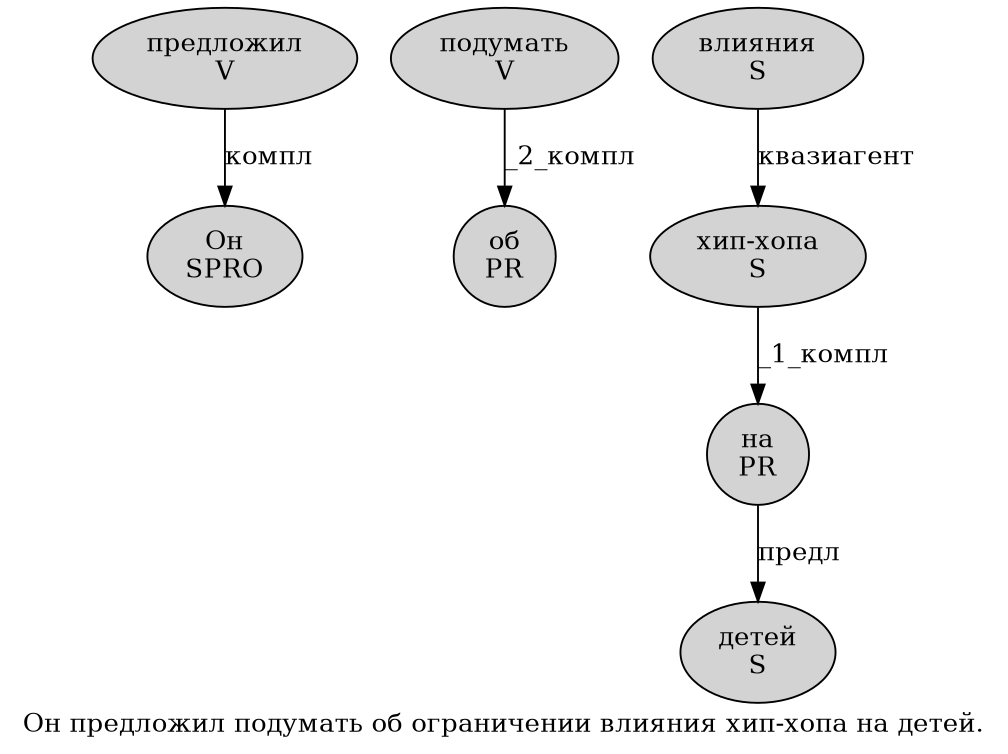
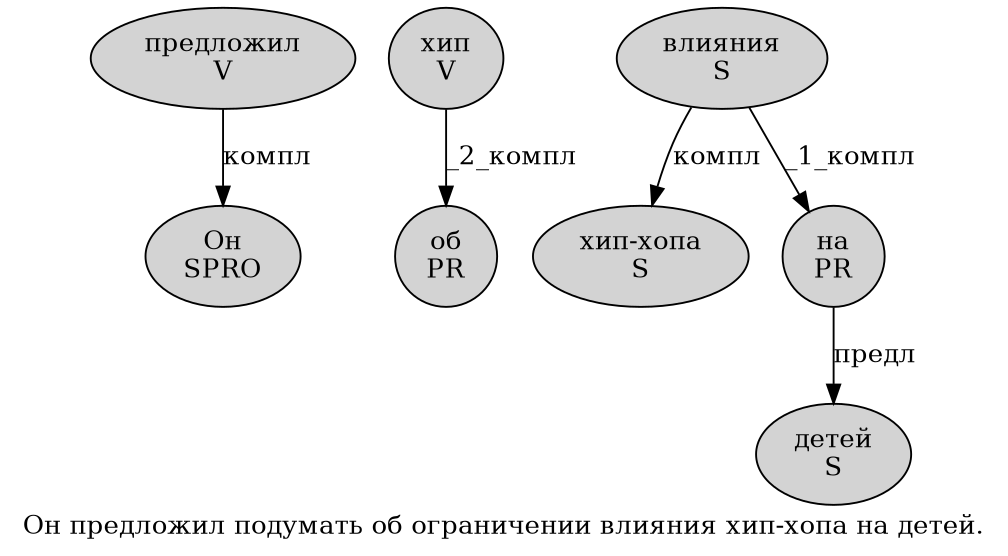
node "подумать V": label "подумать V" -> "хип V"
edge "влияния S" -> "хип-хопа S": label "квазиагент" -> "компл"
edge "хип-хопа S" -> "на PR": now "влияния S" -> "на PR"
